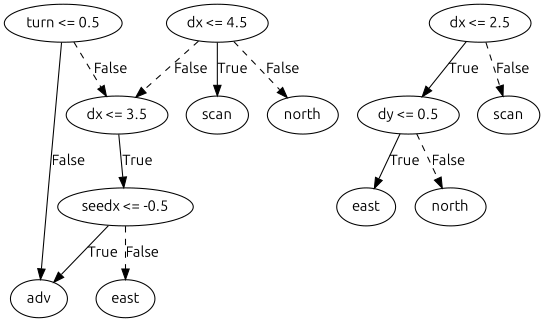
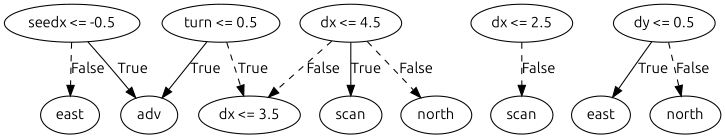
edge "dx <= 2.5" -> "dy <= 0.5": removed, label "True"
edge "turn <= 0.5" -> "dx <= 3.5": label "False" -> "True"
edge "dx <= 3.5" -> "seedx <= -0.5": removed, label "True"
edge "turn <= 0.5" -> "adv": label "False" -> "True"
